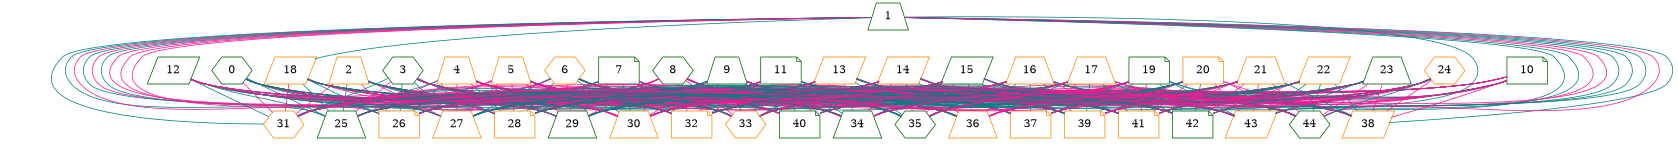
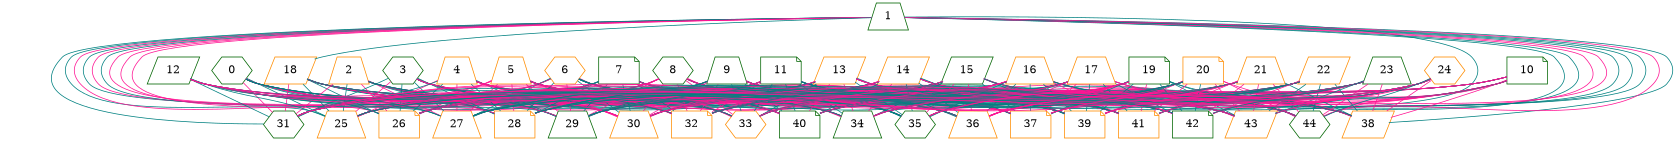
edge "13" -- "44": color teal -> deeppink
edge "18" -- "27": removed
node "31": color darkorange -> darkgreen
node "25": color darkgreen -> darkorange
